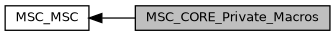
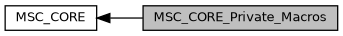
node "MSC_MSC": label "MSC_MSC" -> "MSC_CORE"
